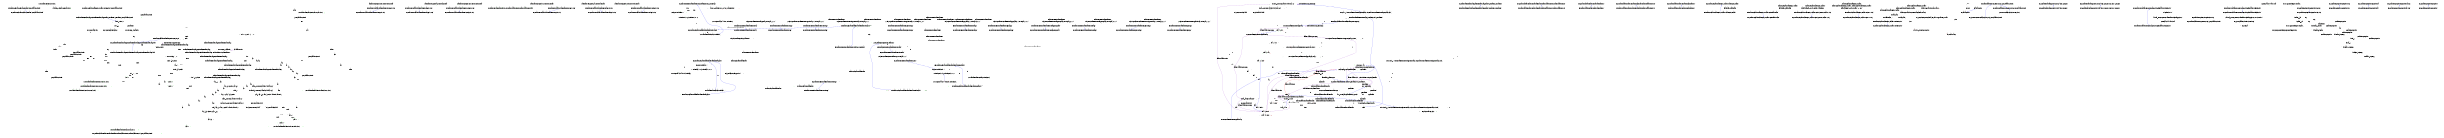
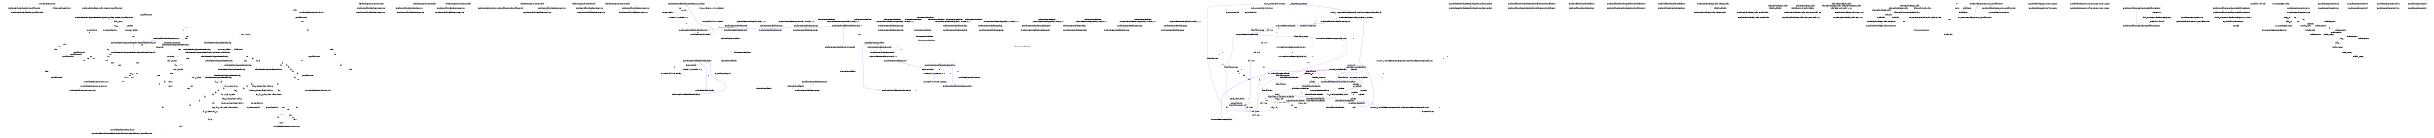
node "int delta = Math.Abs(ts.TotalSeconds)": label "int delta = Math.Abs(ts.TotalSeconds)" -> "double delta = Math.Abs(ts.TotalSeconds)"
